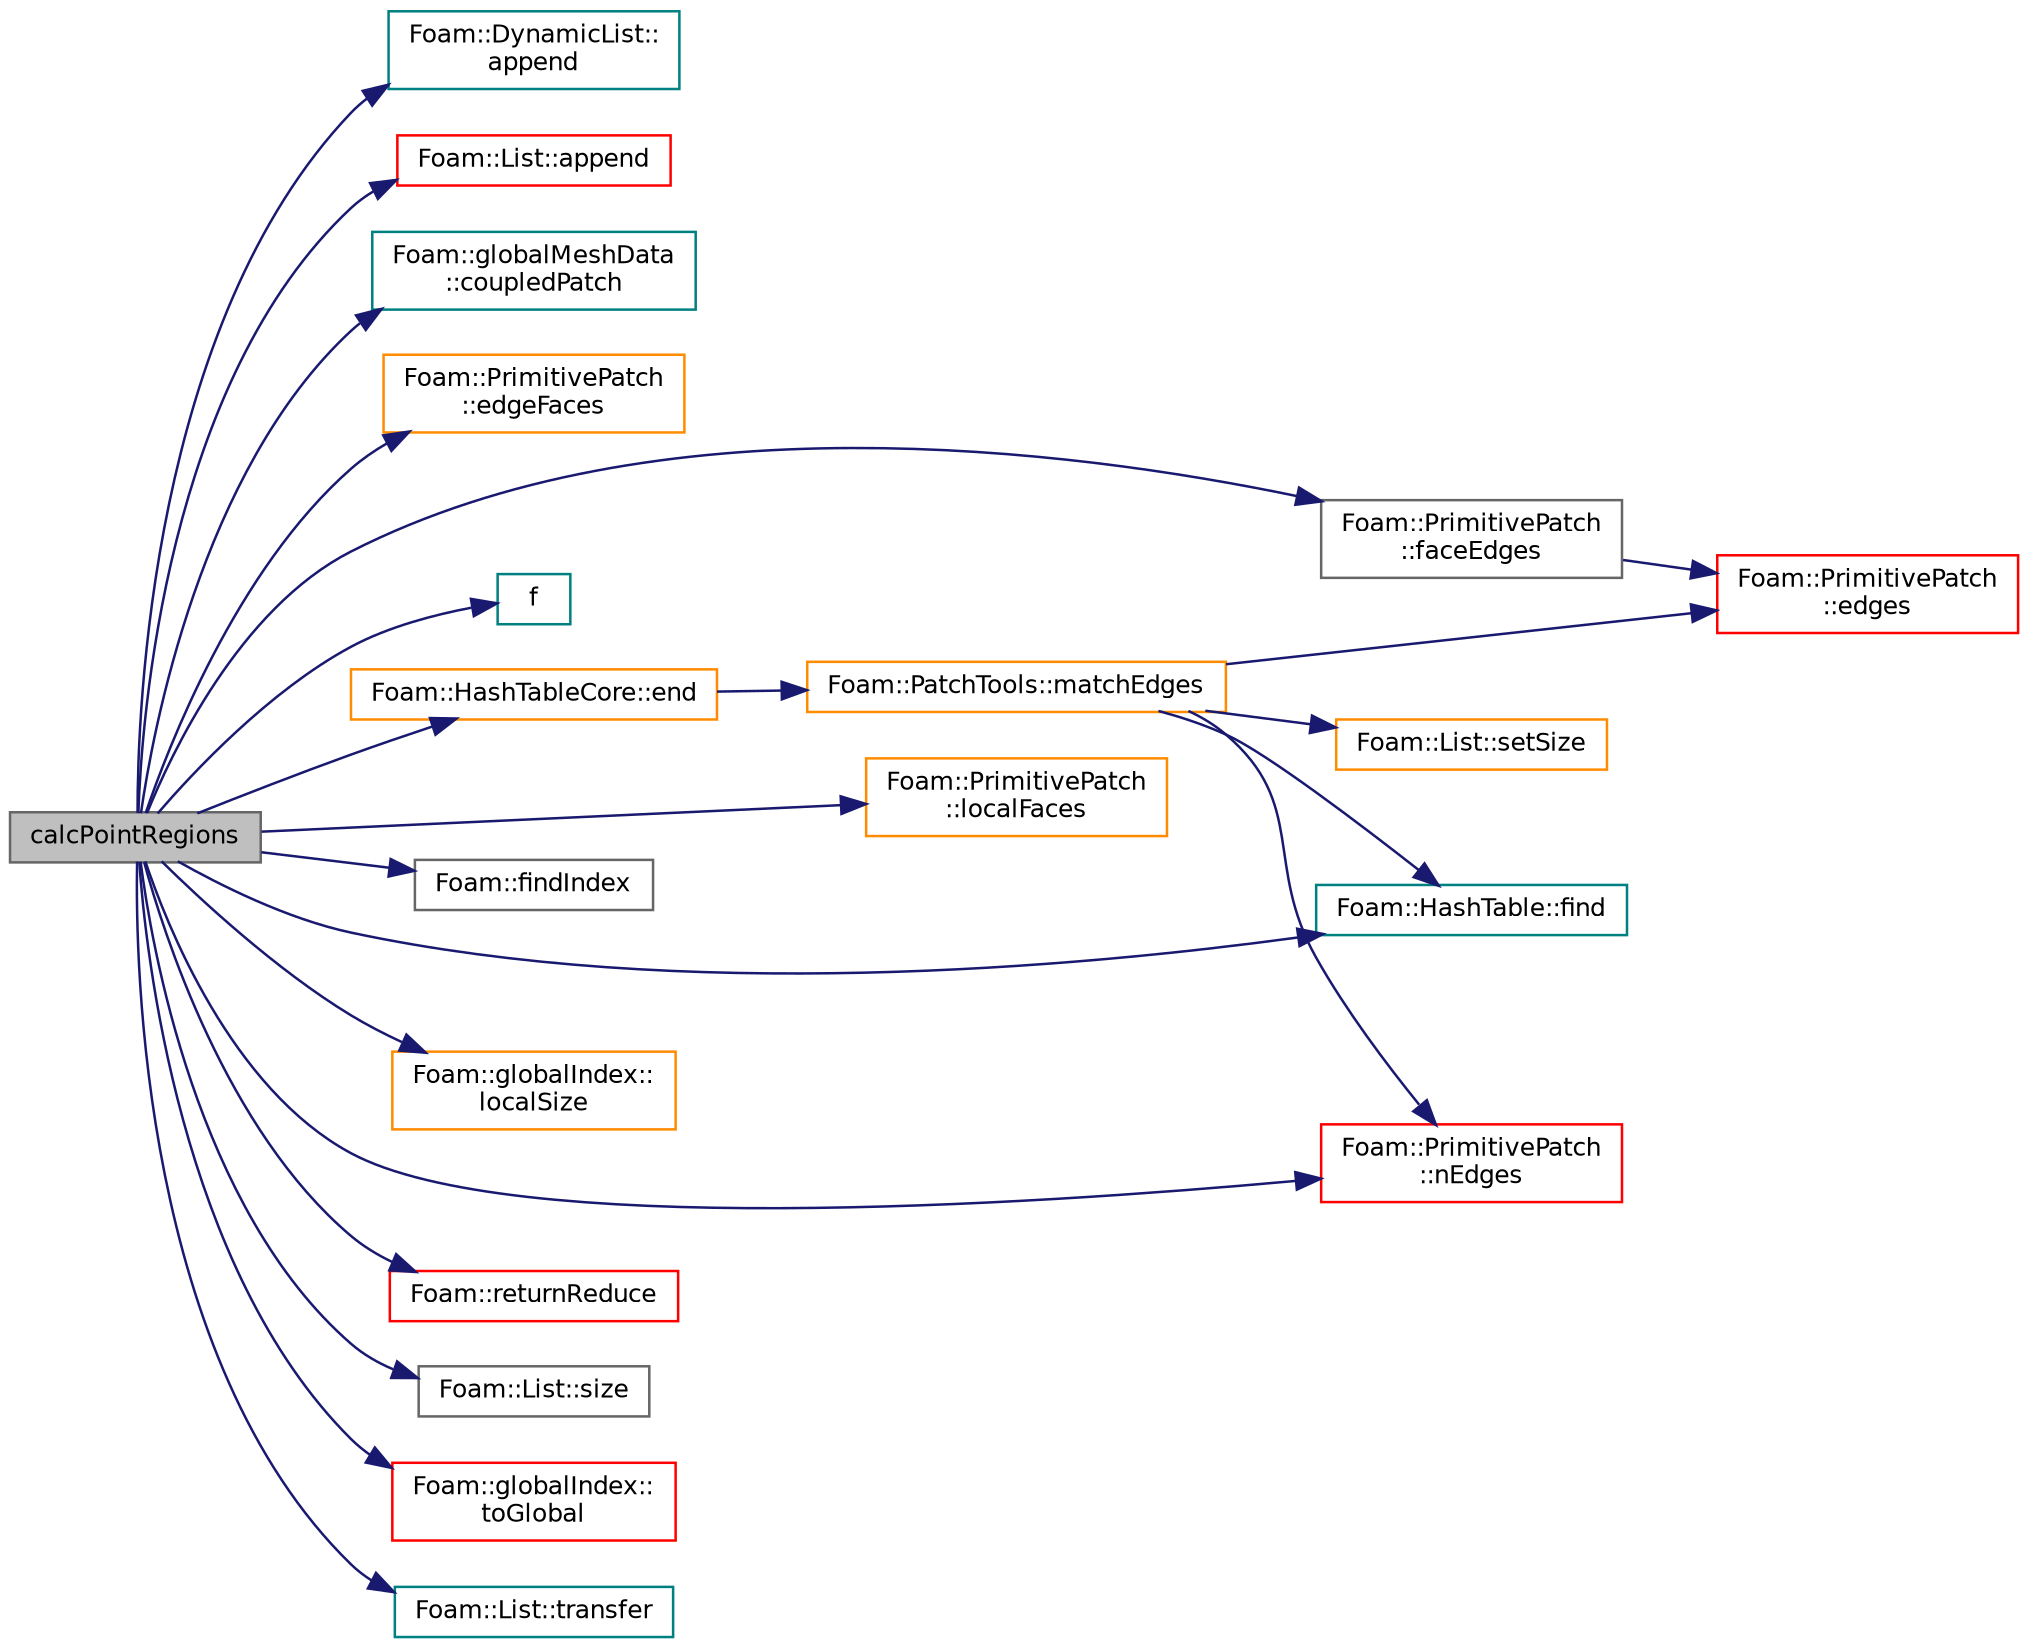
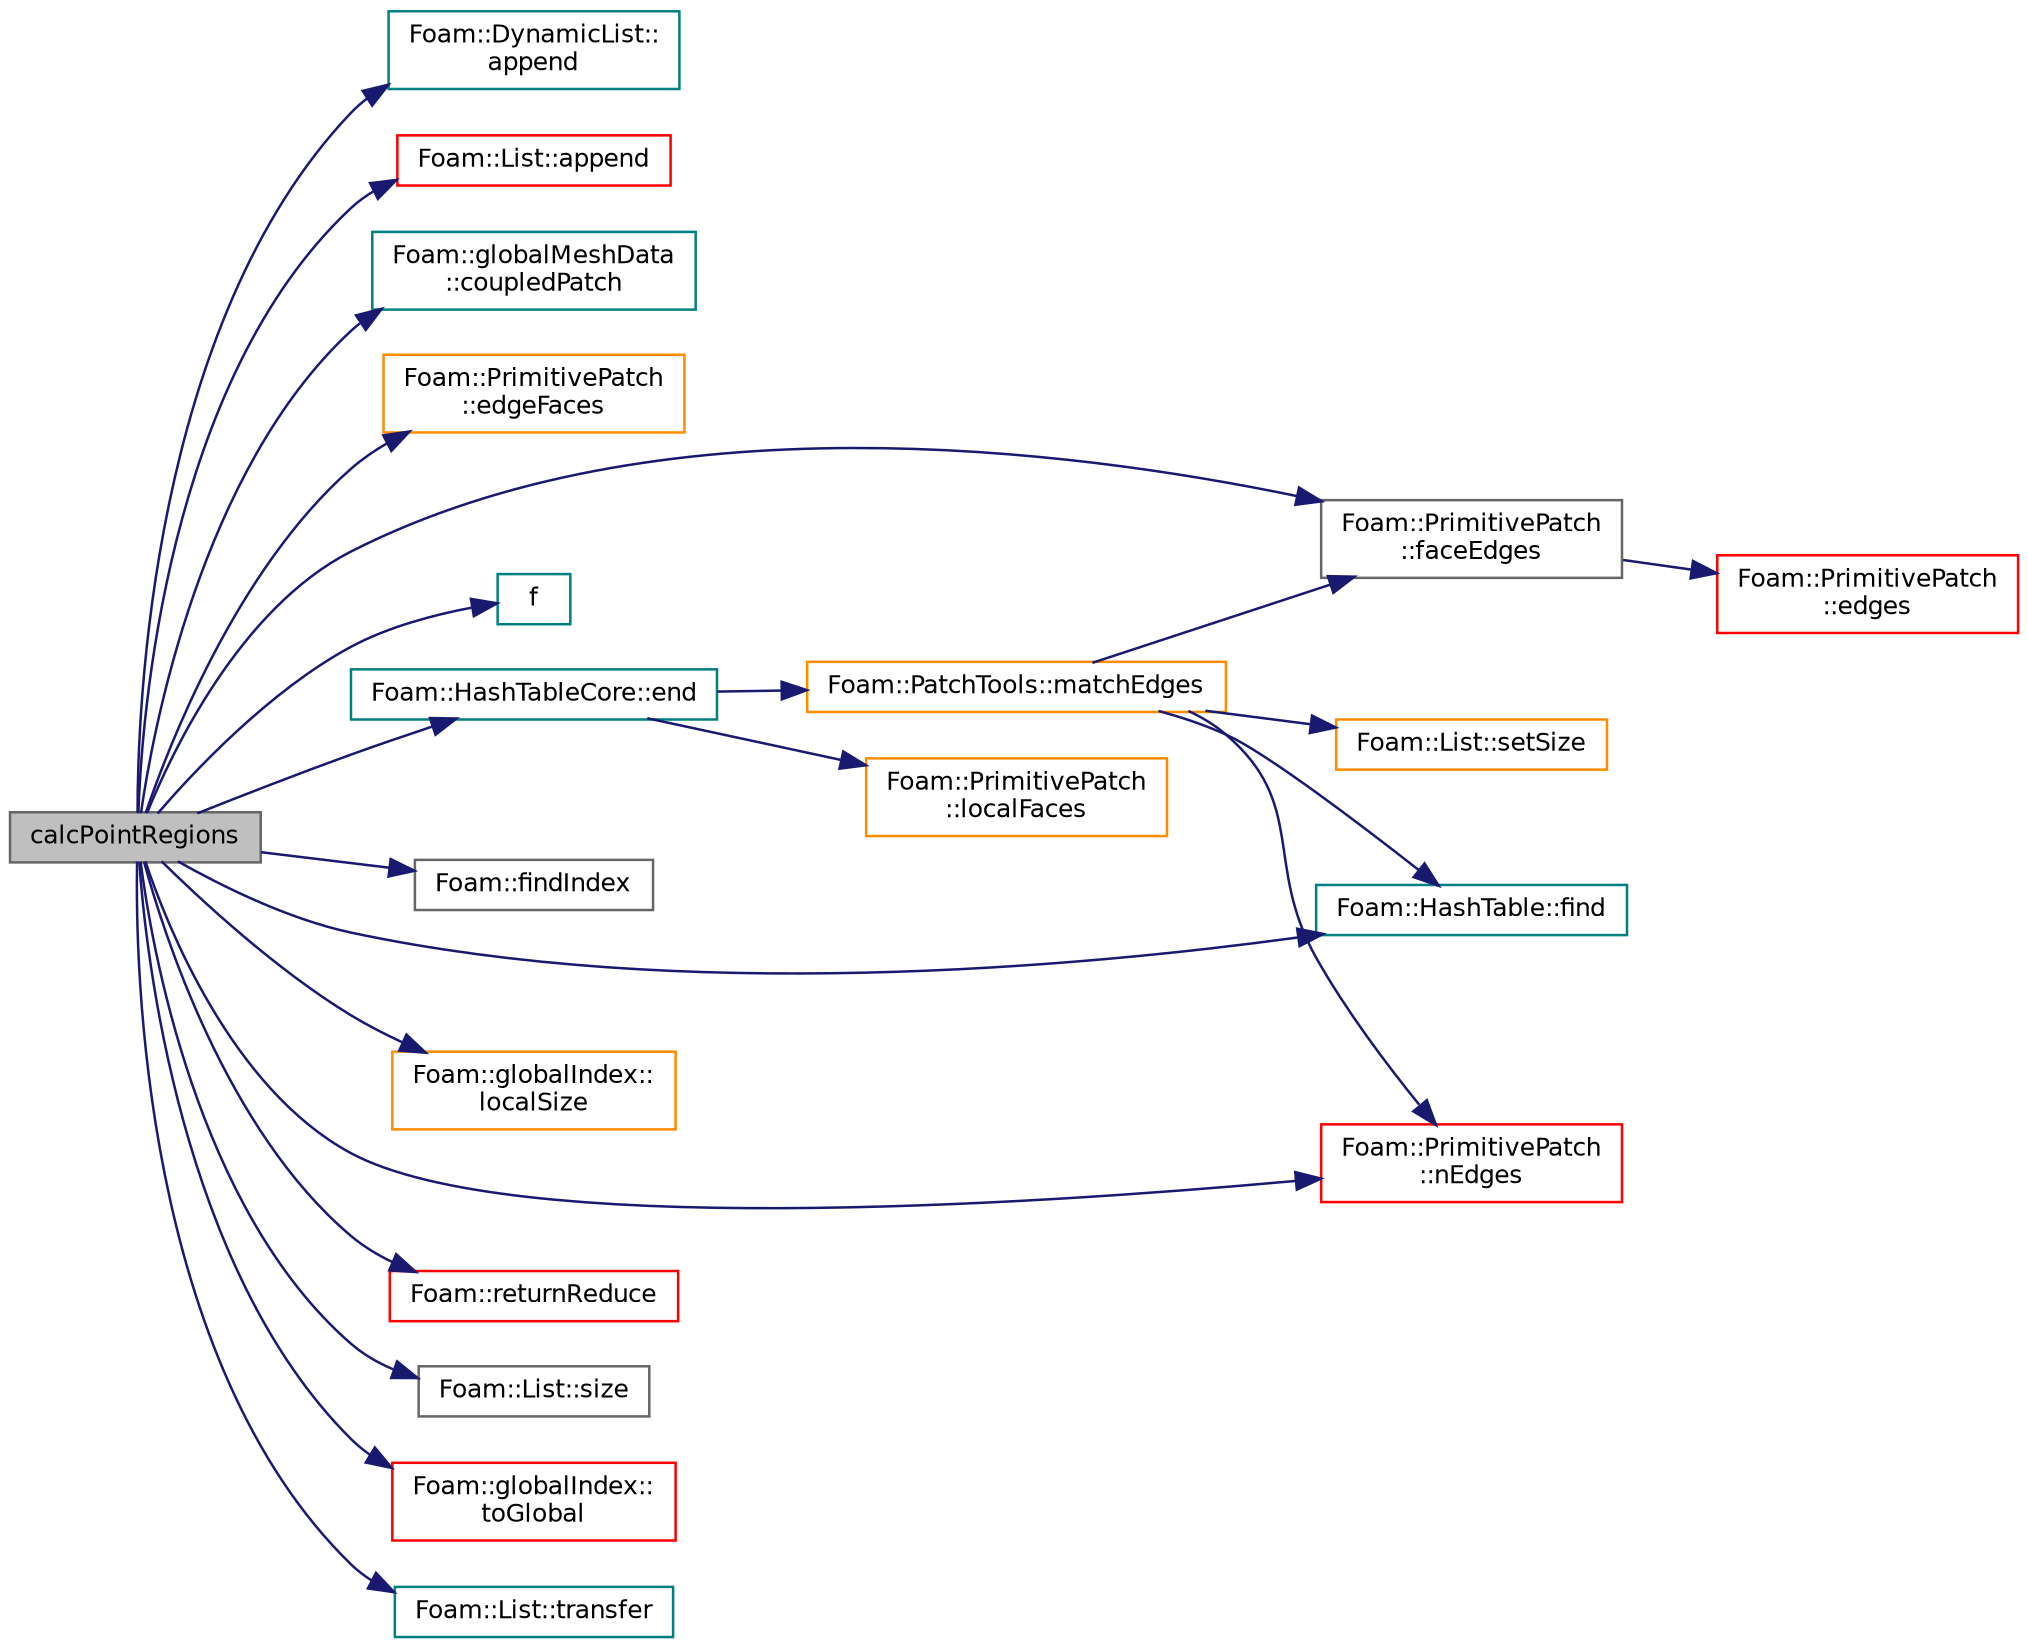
edge "Foam::PatchTools::matchEdges" -> "Foam::PrimitivePatch ::edges": now "Foam::PatchTools::matchEdges" -> "Foam::PrimitivePatch ::faceEdges"
node "Foam::HashTableCore::end": color darkorange -> teal
edge "calcPointRegions" -> "Foam::PrimitivePatch ::localFaces": now "Foam::HashTableCore::end" -> "Foam::PrimitivePatch ::localFaces"
